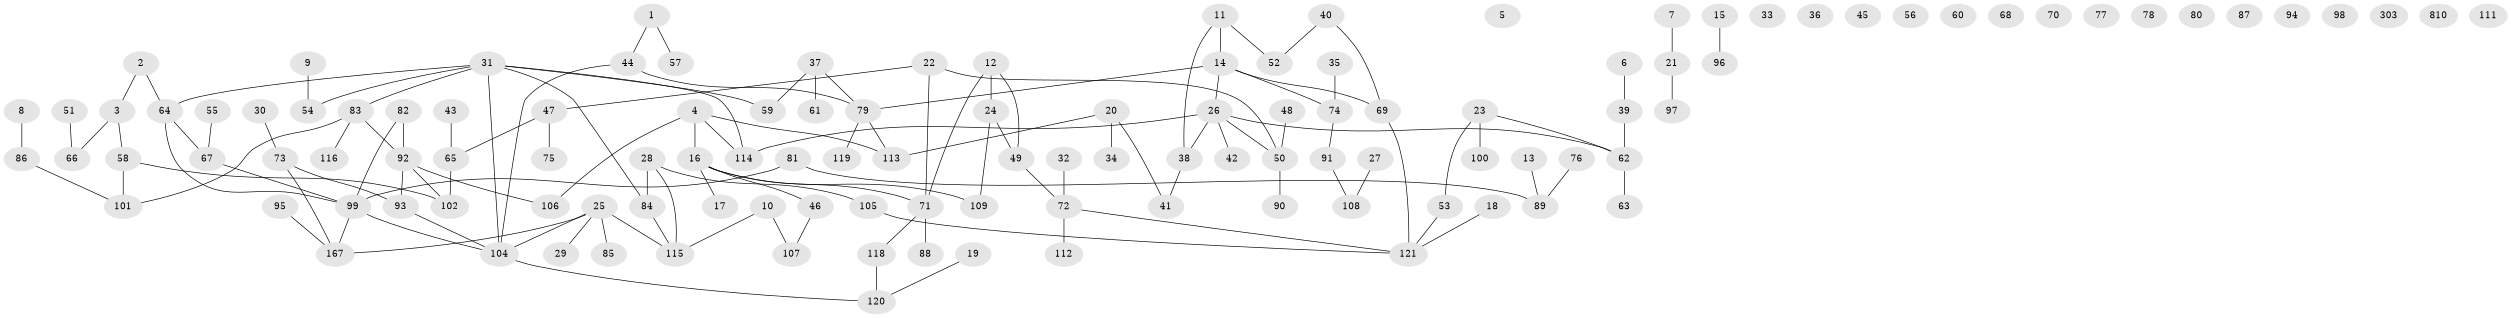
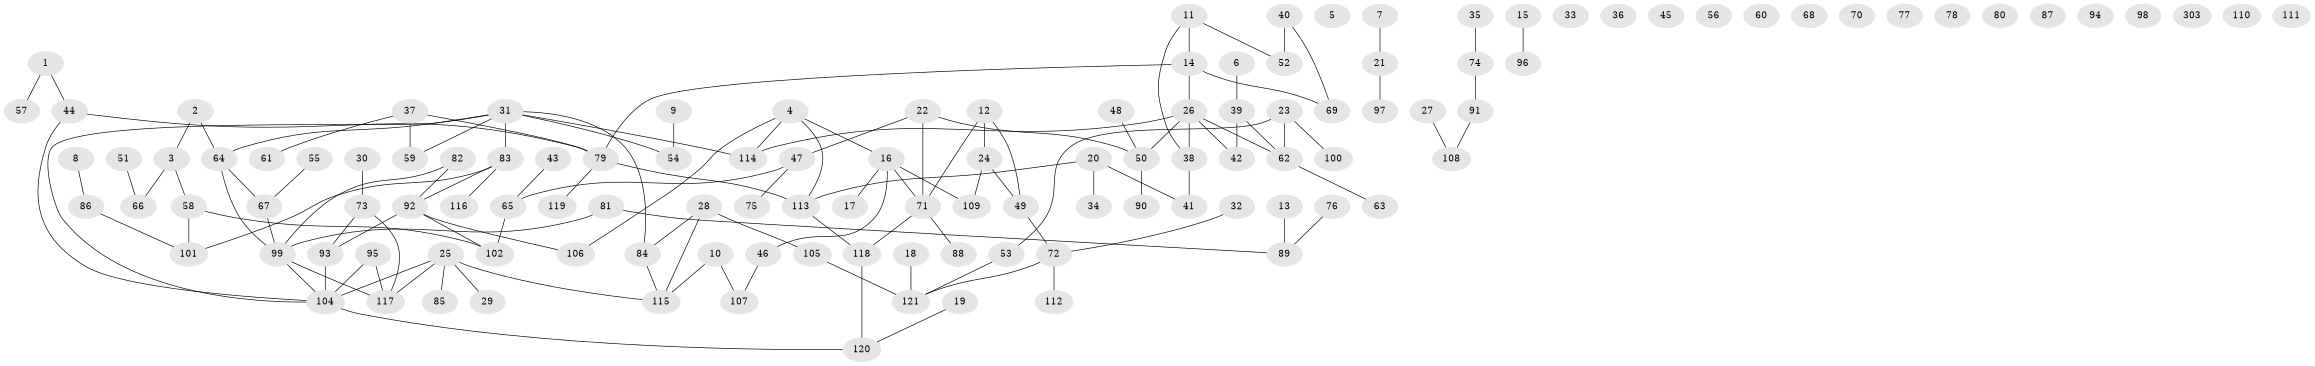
node "810": label "810" -> "110"
edge "14" -- "74": removed
edge "39" -- "42": added
edge "69" -- "121": removed
edge "113" -- "118": added
node "167": label "167" -> "117"
edge "95" -- "104": added
